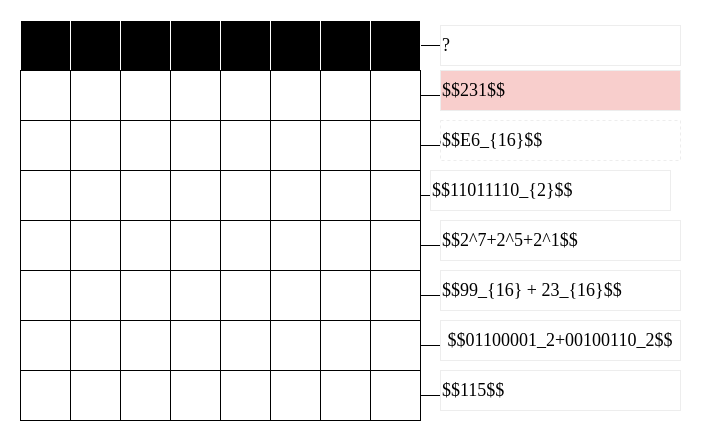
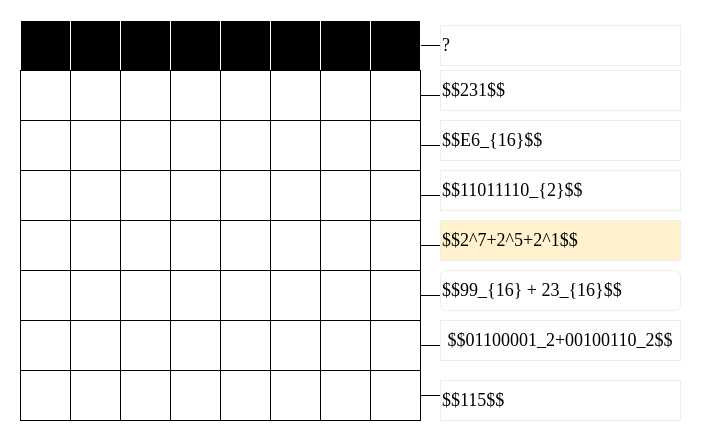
node "$$231$$": fillcolor #f8cecc -> #ffffff
node "$$E6_{16}$$": style dashed -> solid
node "$$11011110_{2}$$": moved (551, 191) -> (561, 191)
node "$$2^7+2^5+2^1$$": fillcolor #ffffff -> #fff2cc
node "$$99_{16} + 23_{16}$$": shape rectangle -> rounded rectangle
node "$$115$$": moved (561, 391) -> (561, 401)
